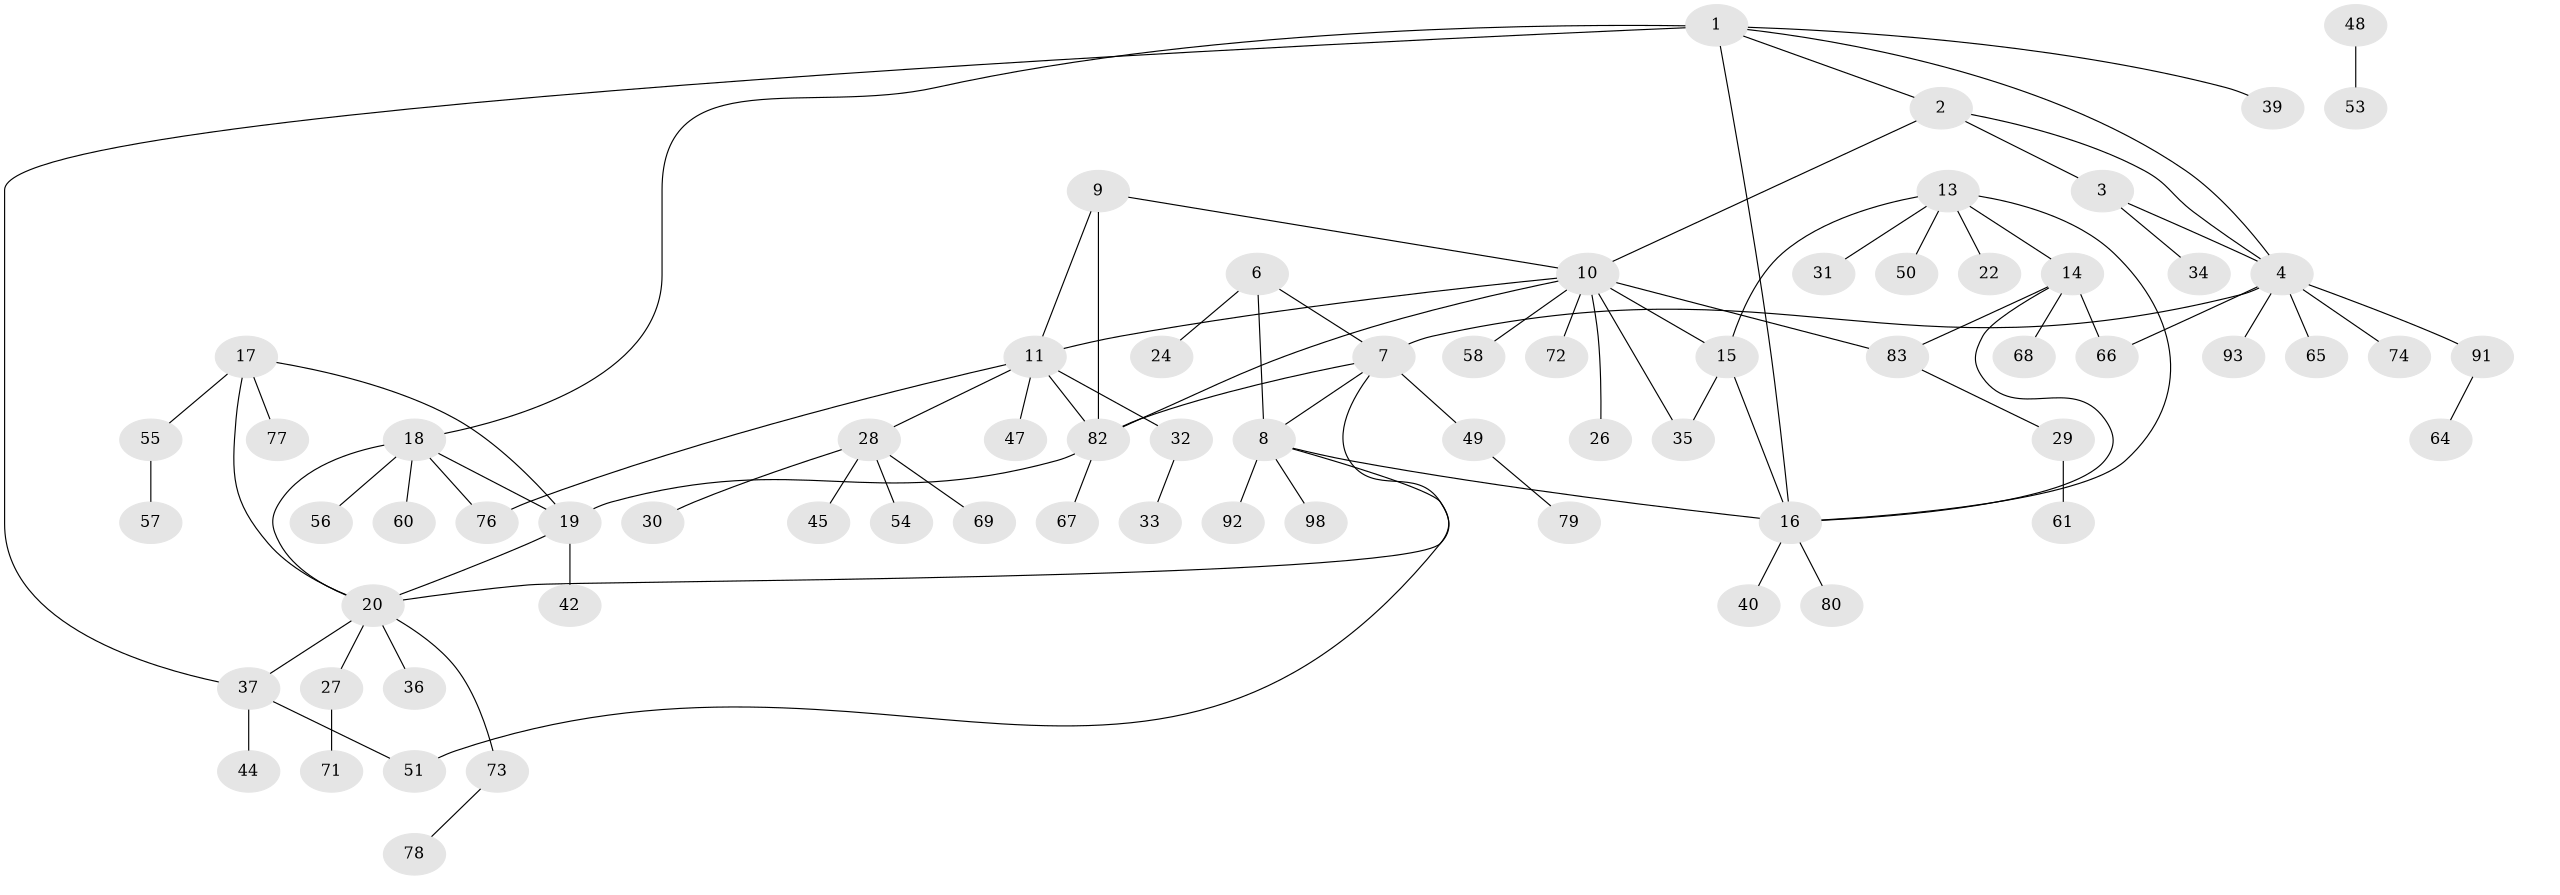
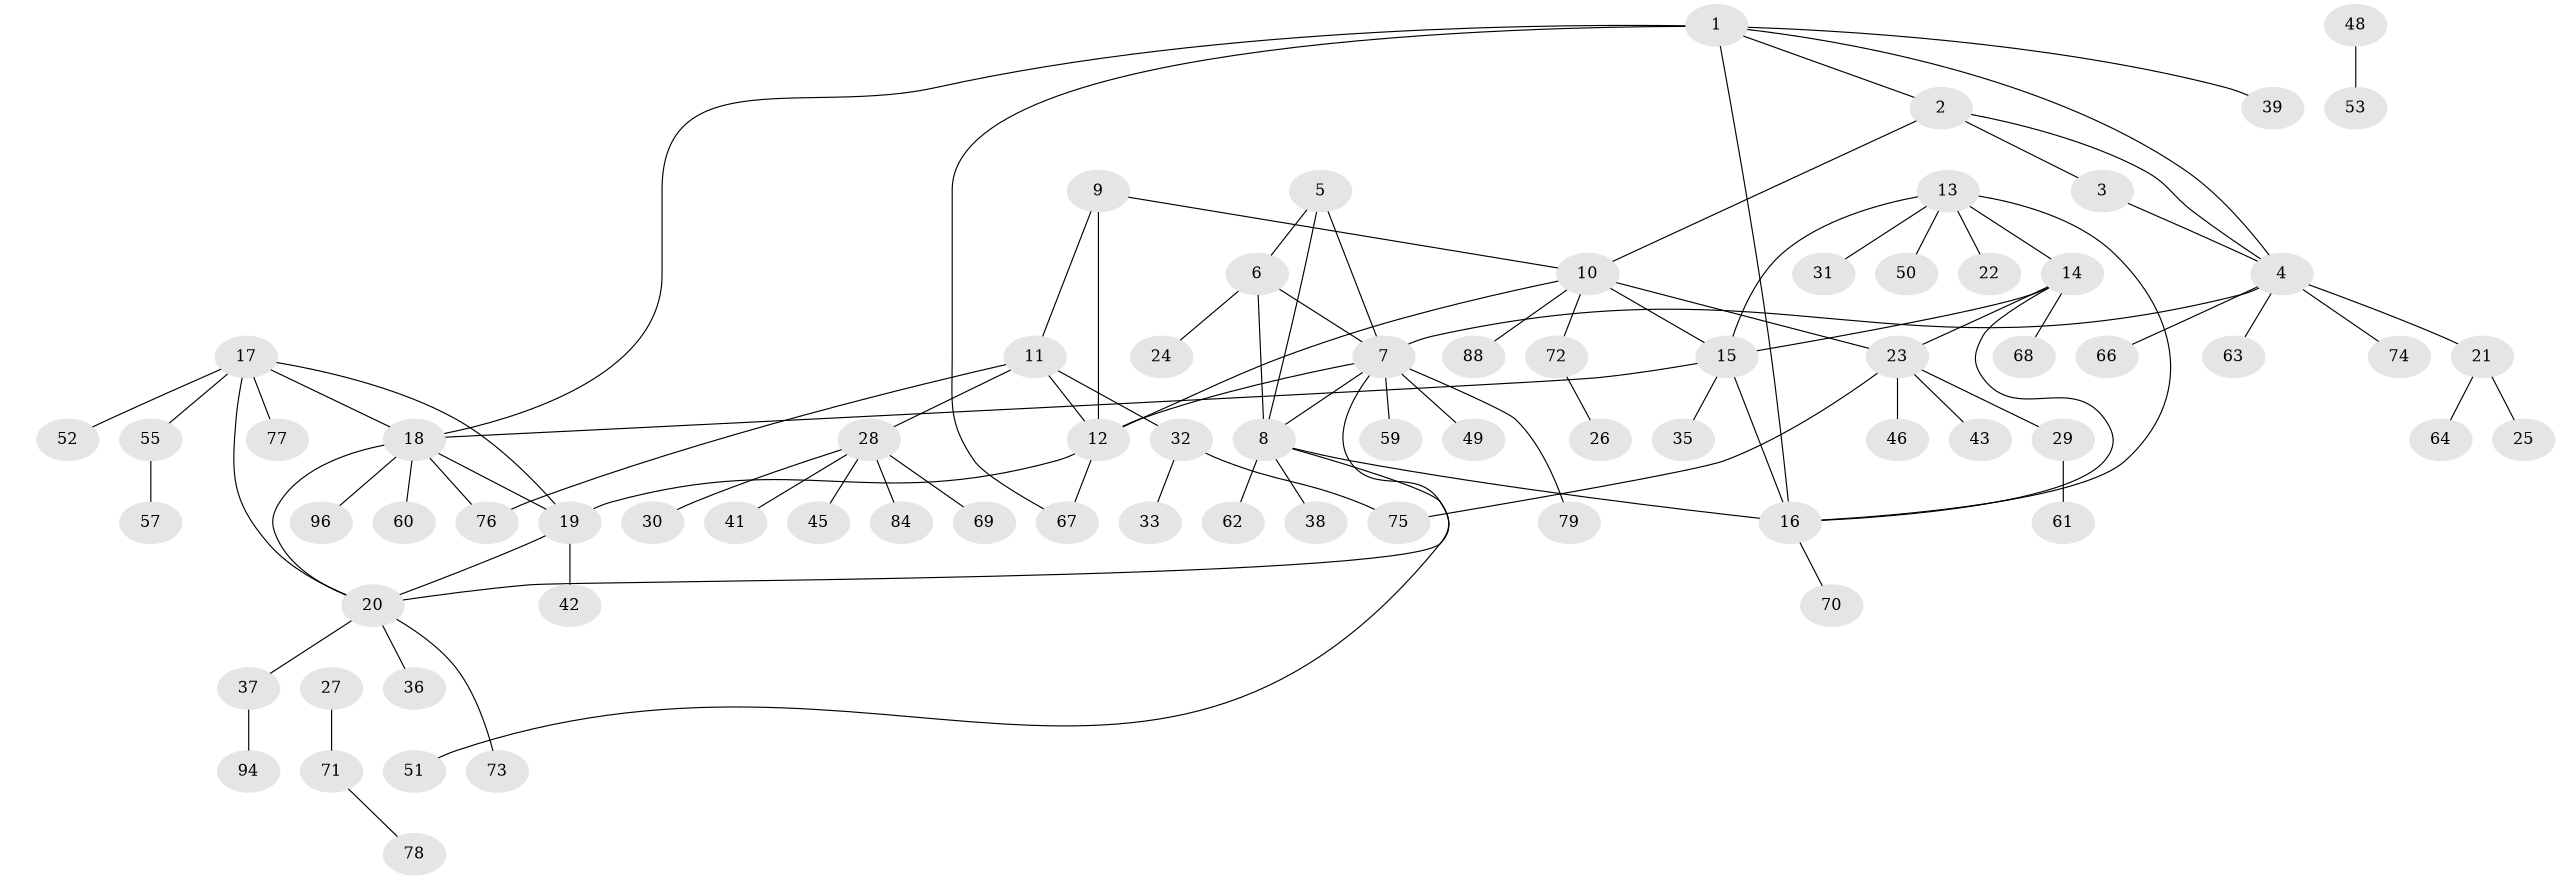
edge "1" -- "37": now "1" -- "67"
node "5": added
node "34": removed
edge "10" -- "11": removed
edge "14" -- "66": now "14" -- "15"
node "58": label "58" -> "88"
edge "10" -- "26": now "72" -- "26"
edge "10" -- "35": removed
node "83": label "83" -> "23"
node "93": label "93" -> "63"
node "65": removed
node "91": label "91" -> "21"
edge "17" -- "18": added
edge "15" -- "18": added
node "52": added
node "47": removed
node "82": label "82" -> "12"
node "59": added
node "46": added
node "43": added
node "25": added
edge "49" -- "79": now "7" -- "79"
node "56": label "56" -> "96"
node "41": added
node "54": label "54" -> "84"
node "92": label "92" -> "62"
node "98": label "98" -> "38"
node "75": added
node "40": removed
node "80": label "80" -> "70"
edge "20" -- "27": removed
edge "37" -- "51": removed
node "44": label "44" -> "94"
edge "73" -- "78": now "71" -- "78"
